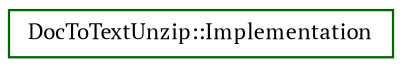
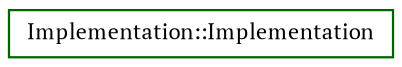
node "DocToTextUnzip::Implementation": label "DocToTextUnzip::Implementation" -> "Implementation::Implementation"
